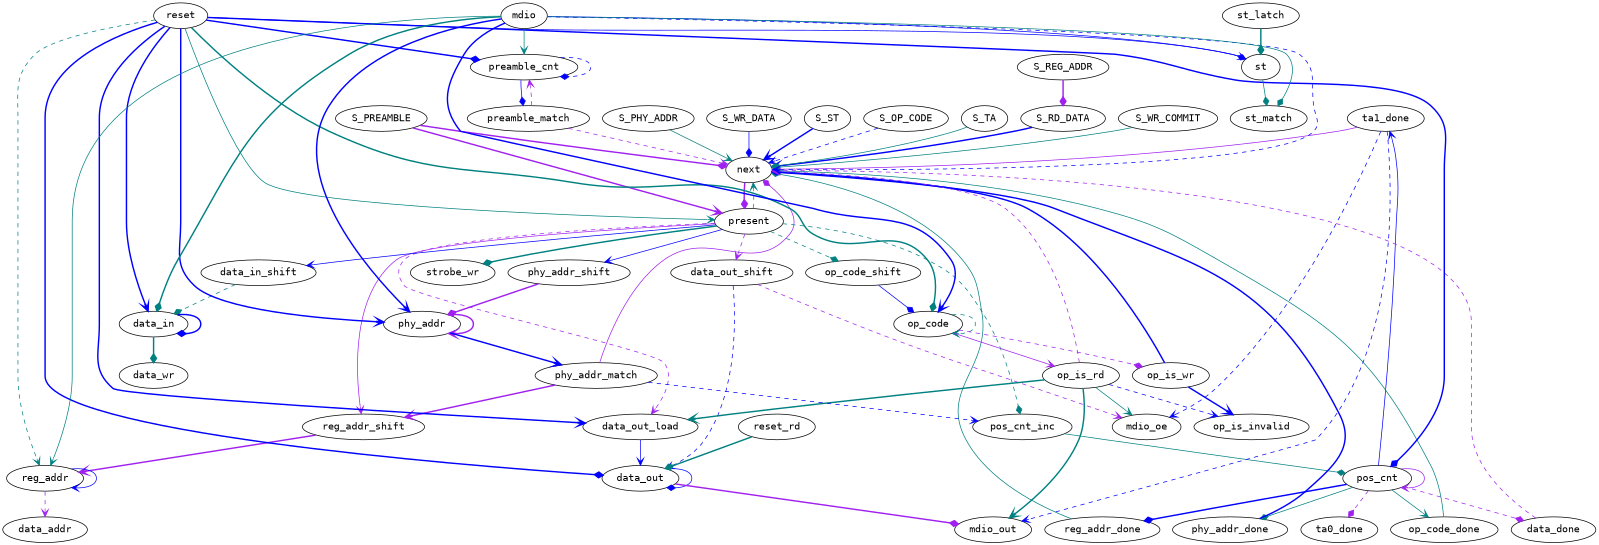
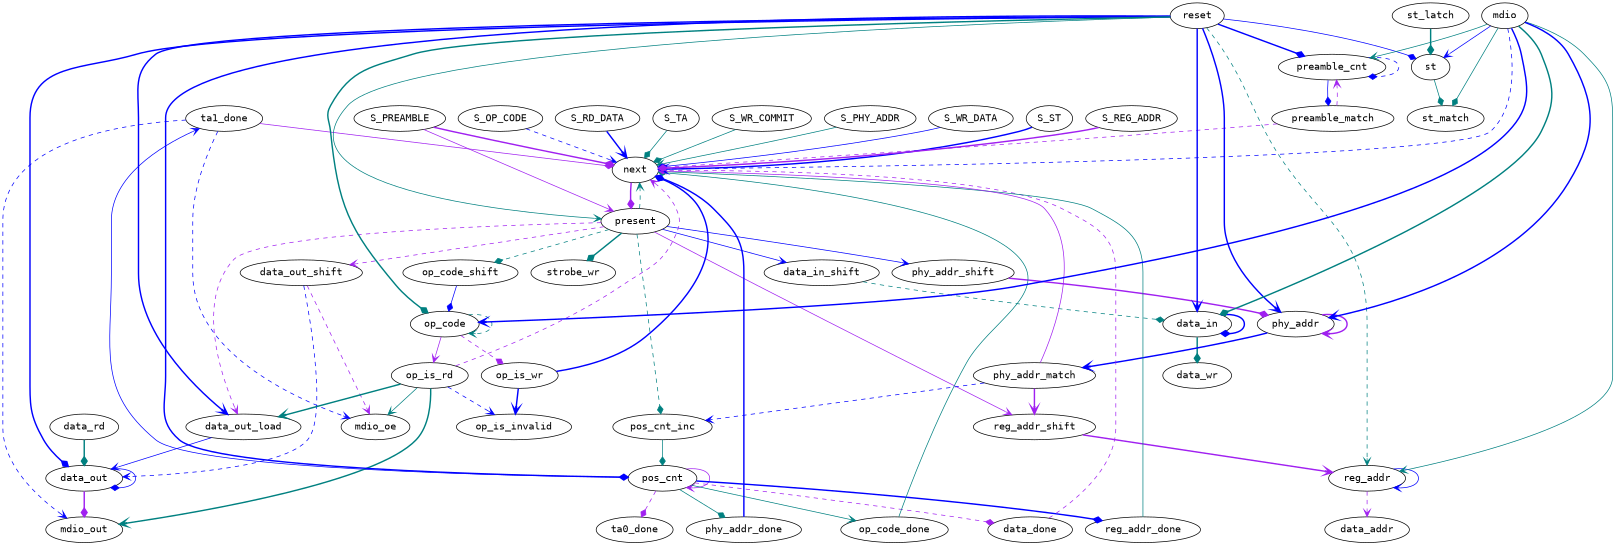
edge "S_REG_ADDR" -> "S_RD_DATA": now "S_REG_ADDR" -> "next"
edge "S_PREAMBLE" -> "present": style bold -> solid
node "reset_rd": label "reset_rd" -> "data_rd"
